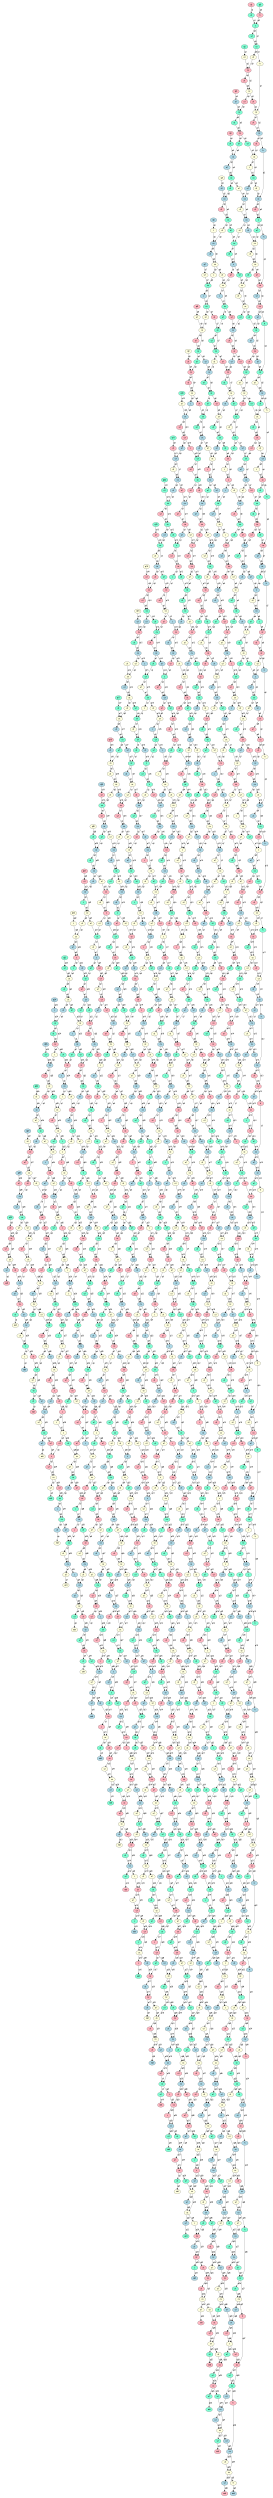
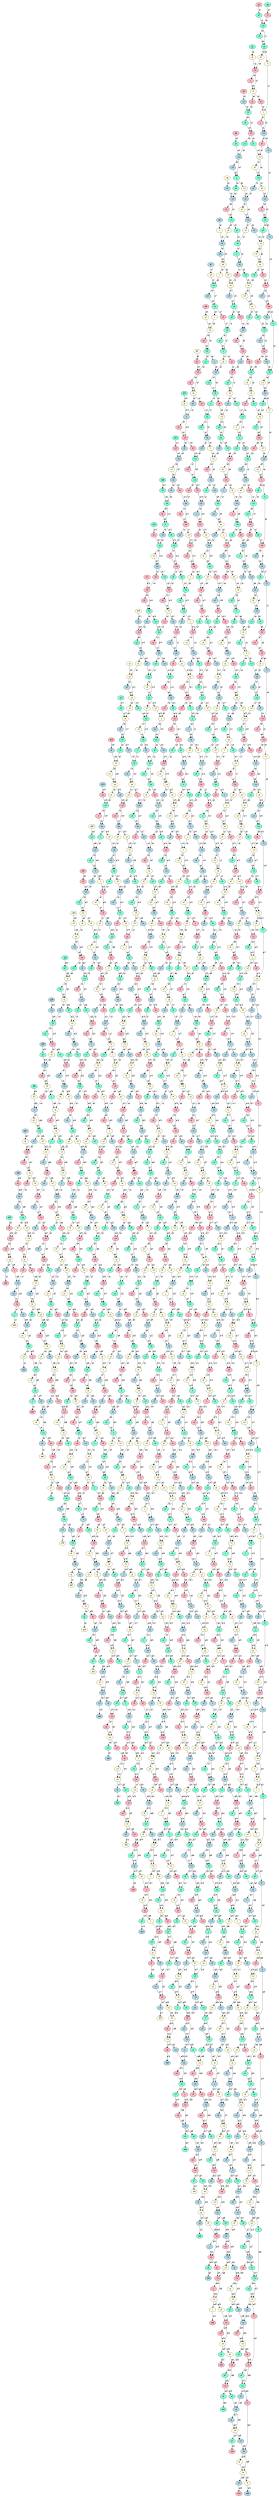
node "q14": removed
